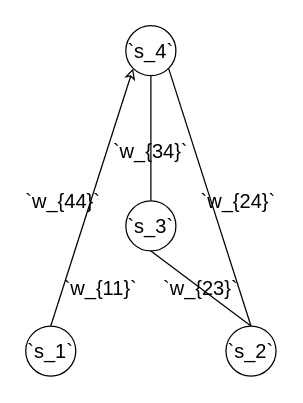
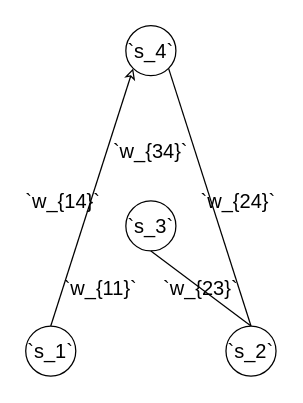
edge "`s_4`" -- "`s_3`": removed
node "`w_{44}`": label "`w_{44}`" -> "`w_{14}`"
